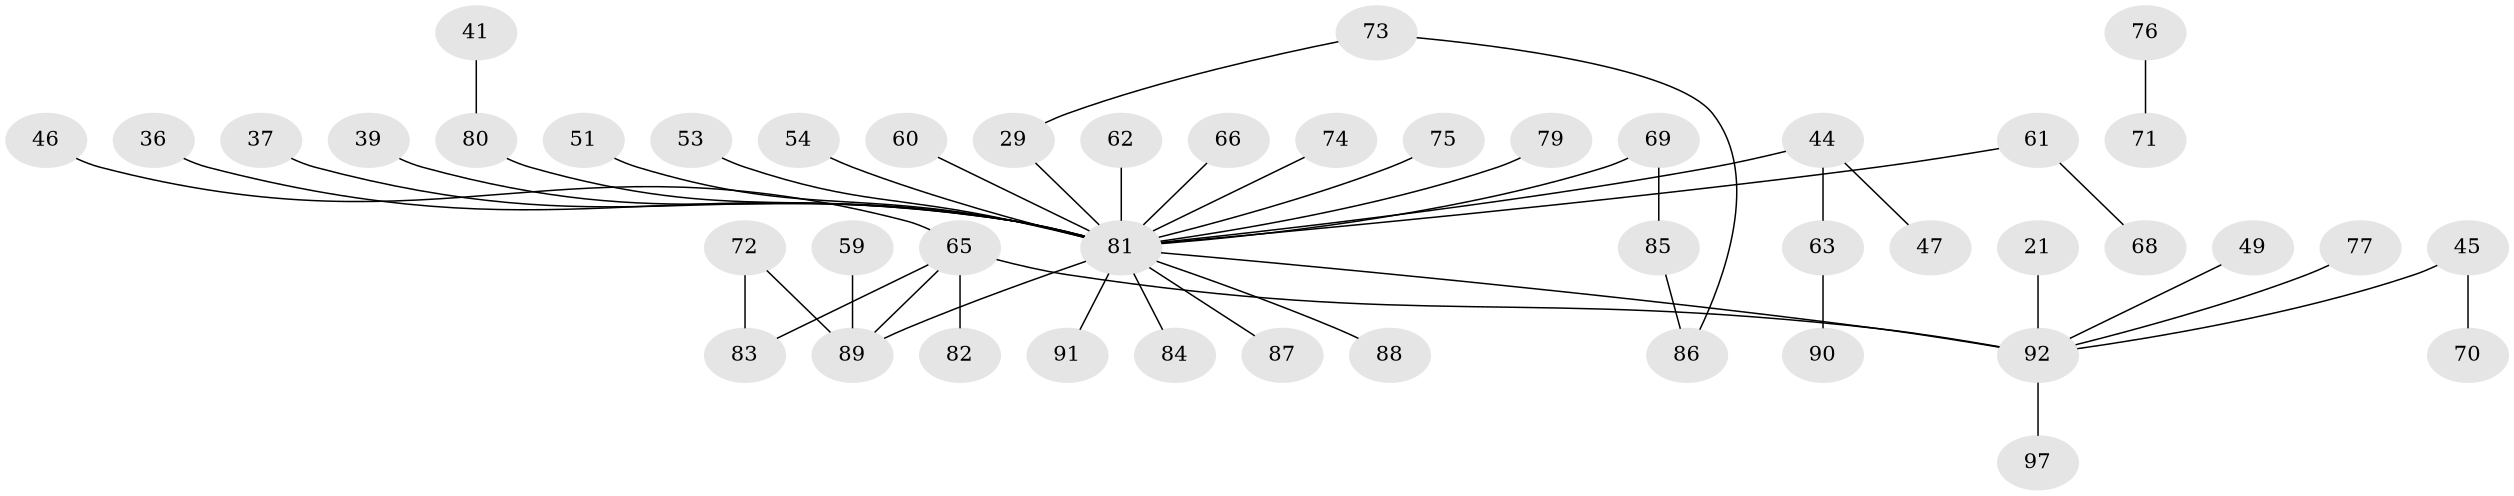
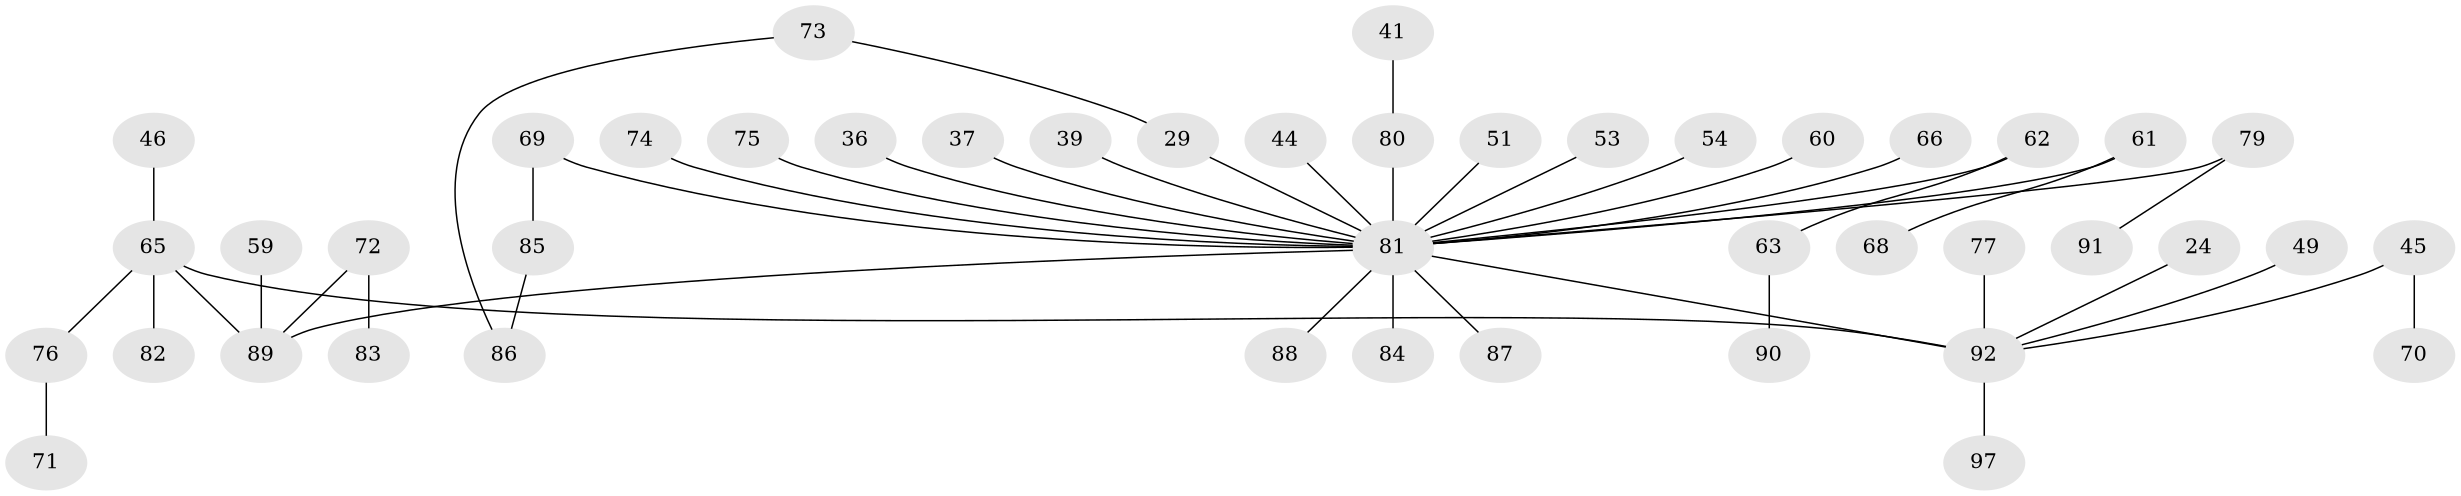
edge "44" -- "63": now "62" -- "63"
node "47": removed
node "21": label "21" -> "24"
edge "65" -- "83": now "65" -- "76"
edge "81" -- "91": now "79" -- "91"
